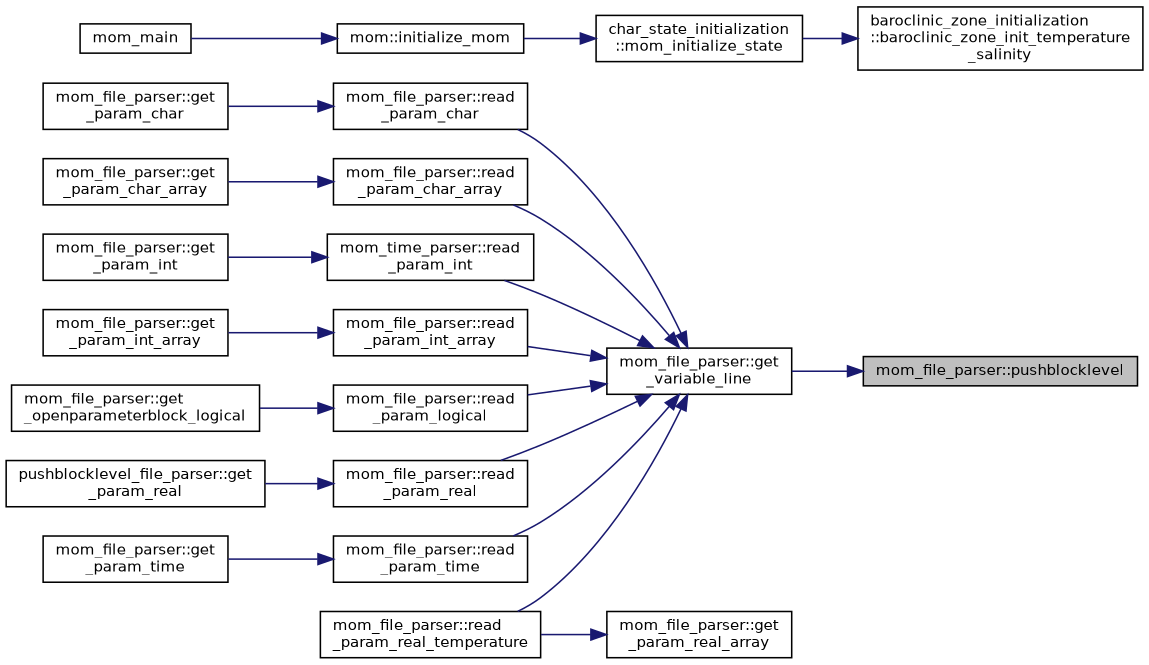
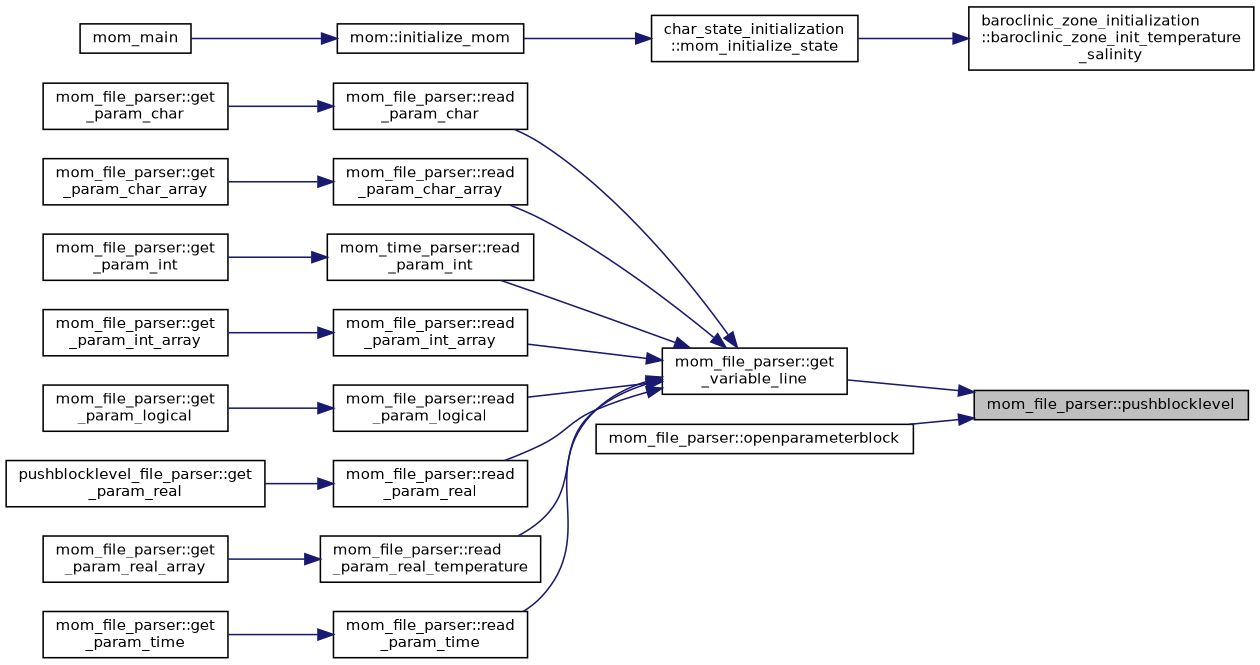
node "mom_file_parser::get _openparameterblock_logical": label "mom_file_parser::get _openparameterblock_logical" -> "mom_file_parser::get _param_logical"
node "mom_file_parser::openparameterblock": added
edge "mom_file_parser::read _param_real_temperature" -> "mom_file_parser::get _param_real_array": reversed
